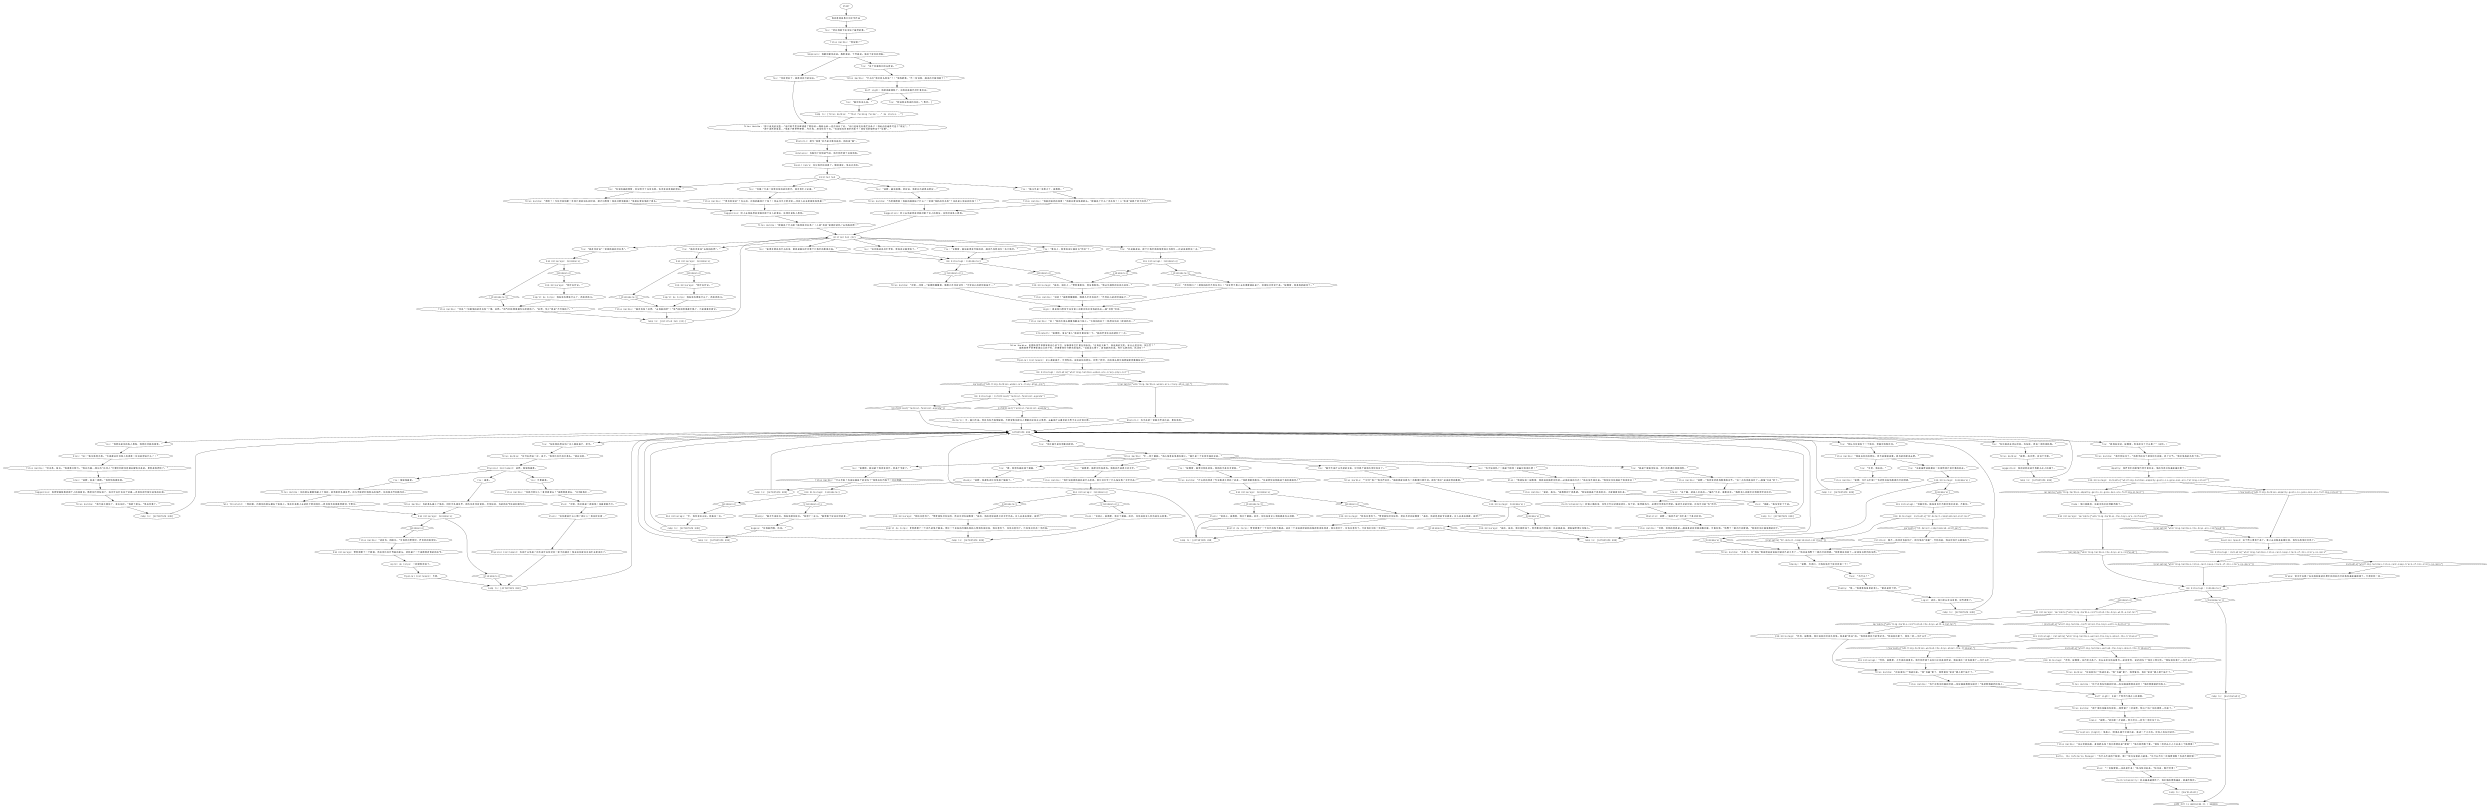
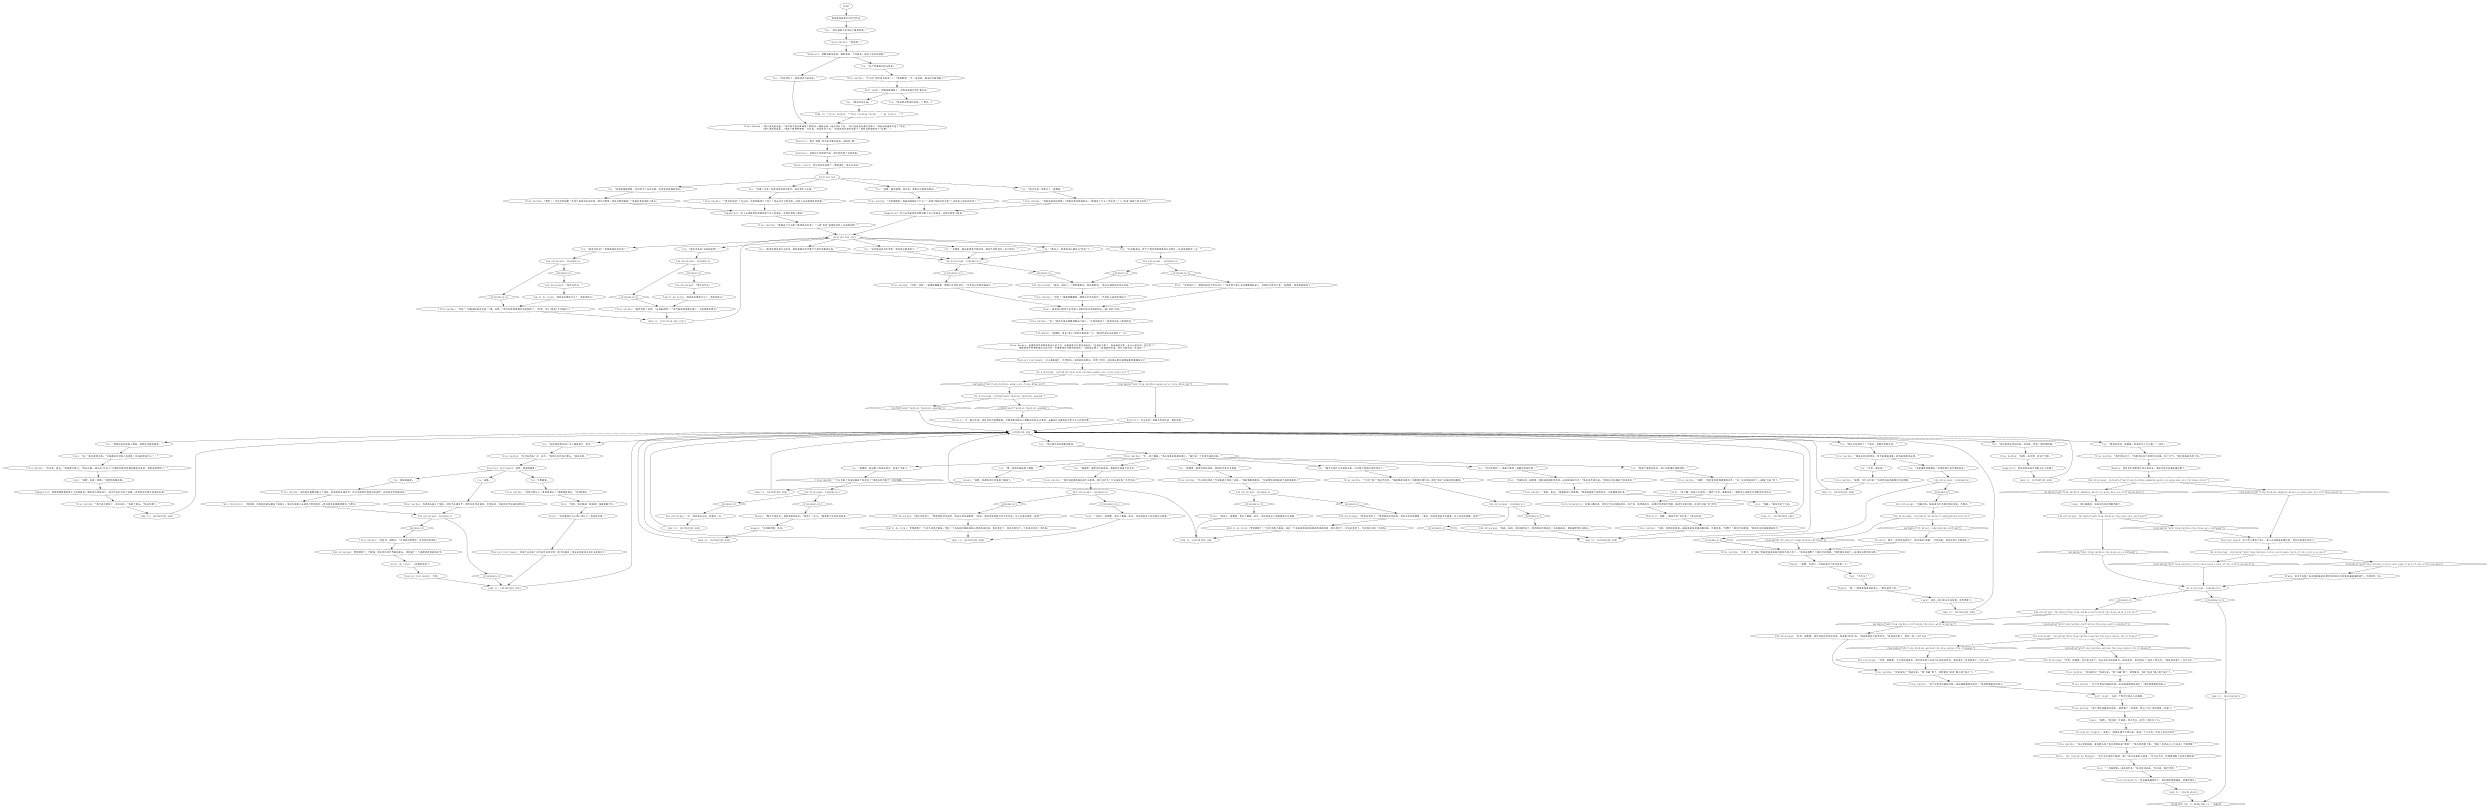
node "JUMP OUT to WHIRLING F1 / HARDIE": label "JUMP OUT to WHIRLING F1 / HARDIE" -> "AFTERTAPE OUT to WHIRLING F1 / HARDIE"
